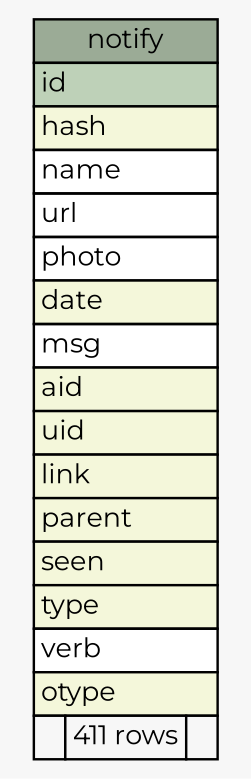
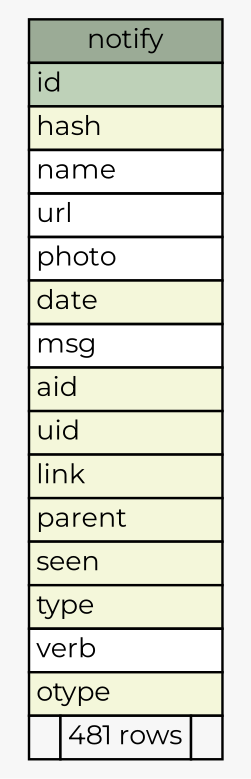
node "notify": text "411 rows" -> "481 rows"
